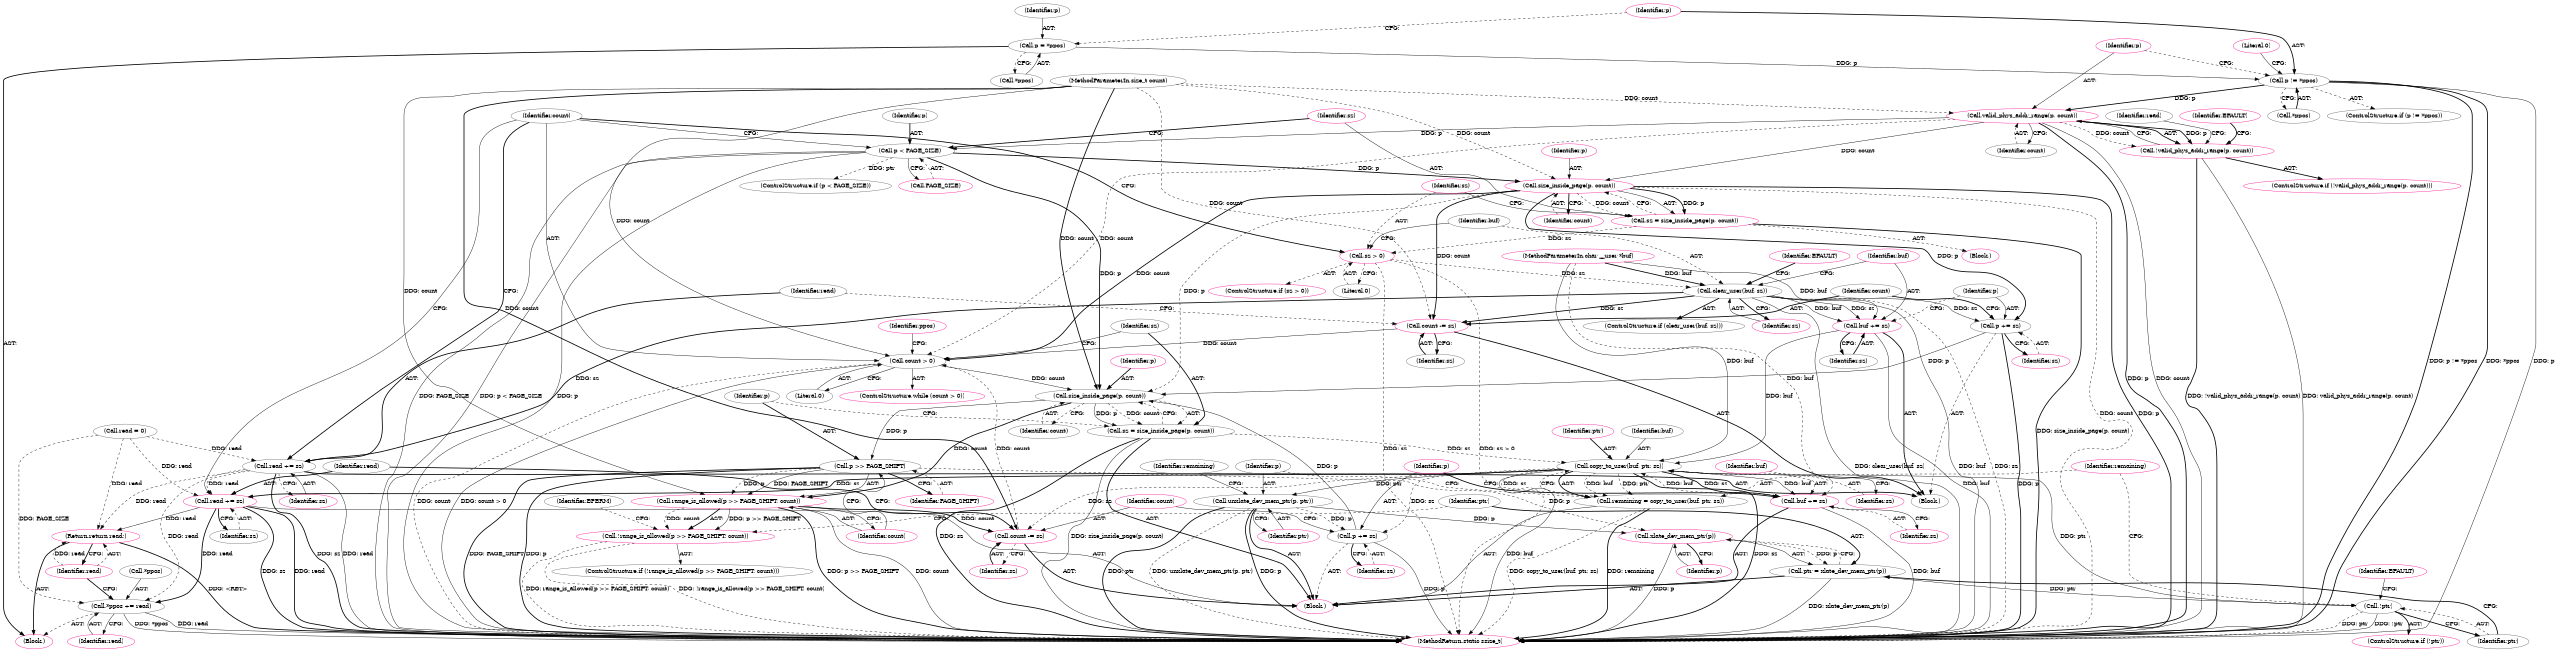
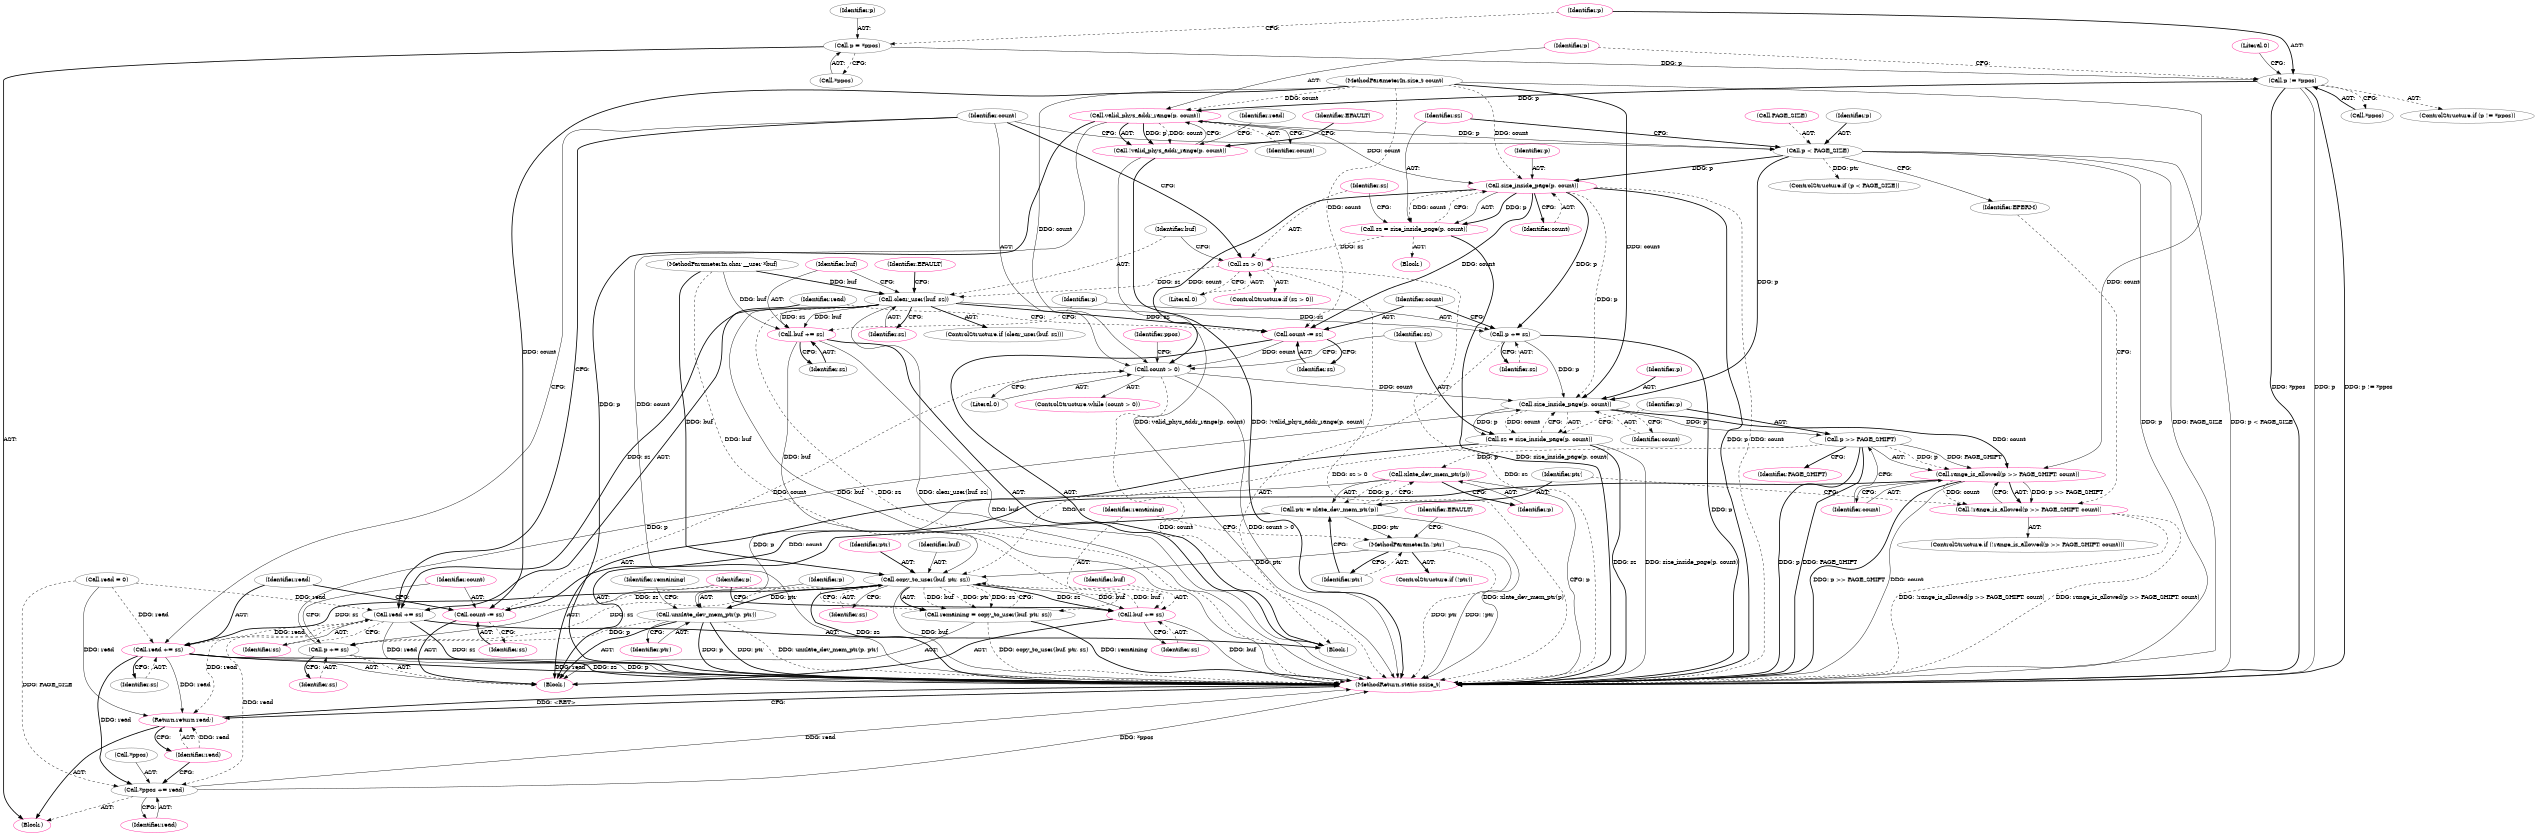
edge "(Call,valid_phys_addr_range(p, count))" -> "(Call,count > 0)": removed, label "DDG: count"
edge "(Call,p < PAGE_SIZE)" -> "(Call,PAGE_SIZE)": now "(Call,p < PAGE_SIZE)" -> "(Identifier,EPERM)"
node "(ControlStructure,if (!valid_phys_addr_range(p, count)))": removed
node "(MethodParameterIn,char __user *buf)": color deeppink -> gray40
edge "(MethodParameterIn,char __user *buf)" -> "(Call,copy_to_user(buf, ptr, sz))": style solid -> bold
edge "(Identifier,PAGE_SHIFT)" -> "(Call,p >> PAGE_SHIFT)": removed, label "AST:"
edge "(Call,read = 0)" -> "(Return,return read;)": style dashed -> solid
edge "(Call,copy_to_user(buf, ptr, sz))" -> "(Call,unxlate_dev_mem_ptr(p, ptr))": style solid -> bold
edge "(Call,!range_is_allowed(p >> PAGE_SHIFT, count))" -> "(Call,range_is_allowed(p >> PAGE_SHIFT, count))": added, label "CFG:"
edge "(Call,unxlate_dev_mem_ptr(p, ptr))" -> "(Call,xlate_dev_mem_ptr(p))": reversed
edge "(Call,xlate_dev_mem_ptr(p))" -> "(MethodReturn,static ssize_t)": label "DDG: p" -> "CFG: p"
node "(Call,!ptr)": label "(Call,!ptr)" -> "(MethodParameterIn,!ptr)"
edge "(MethodReturn,static ssize_t)" -> "(Return,return read;)": added, label "CFG:"
